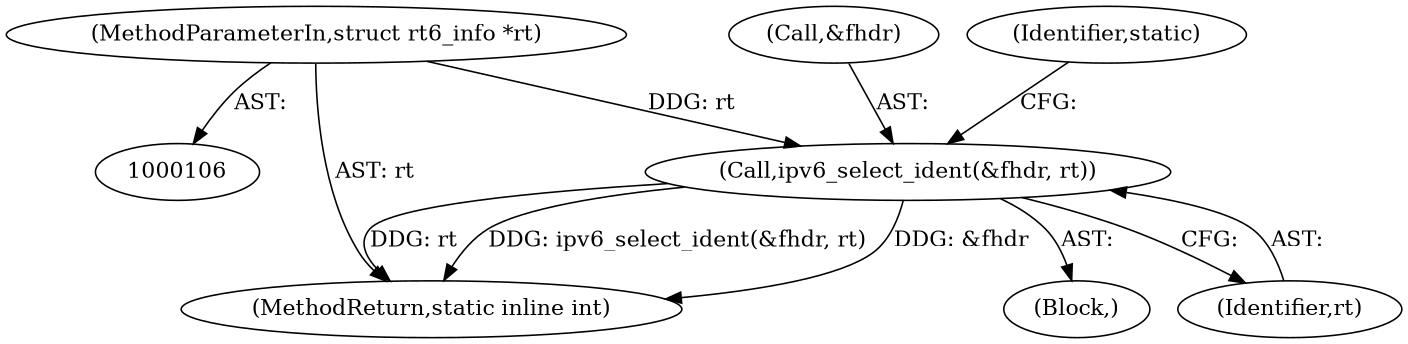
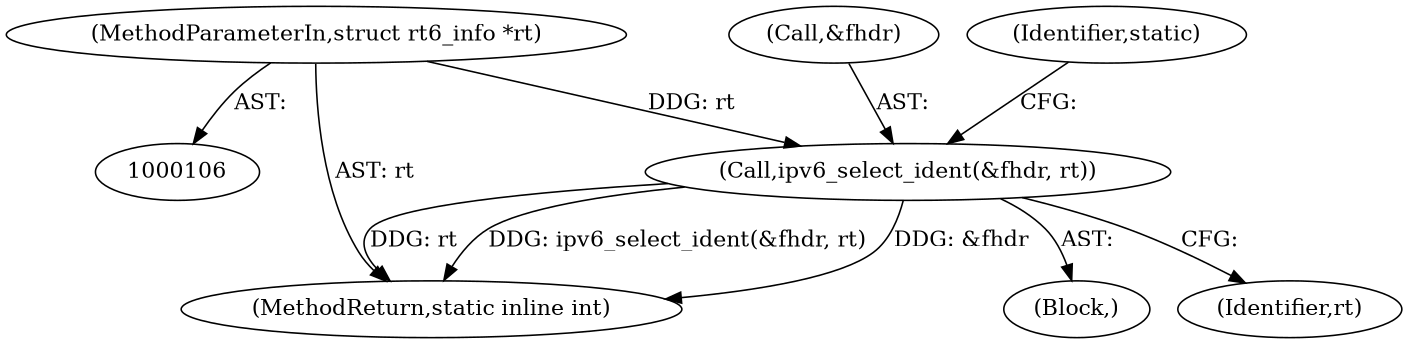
edge "(Identifier,rt)" -> "(Call,ipv6_select_ident(&fhdr, rt))": removed, label "AST:"
